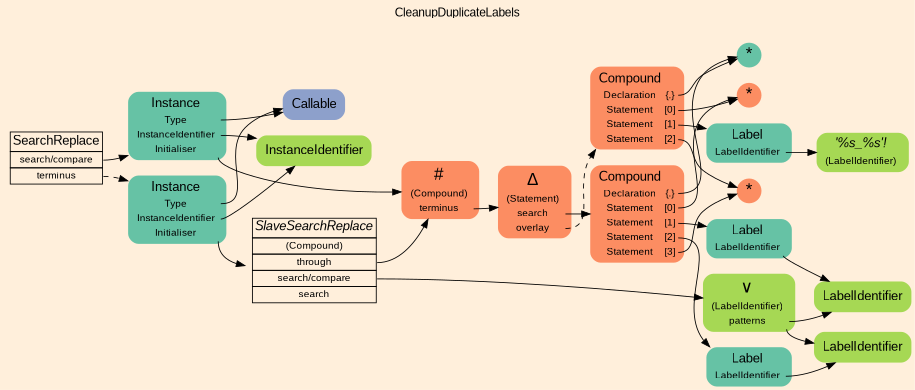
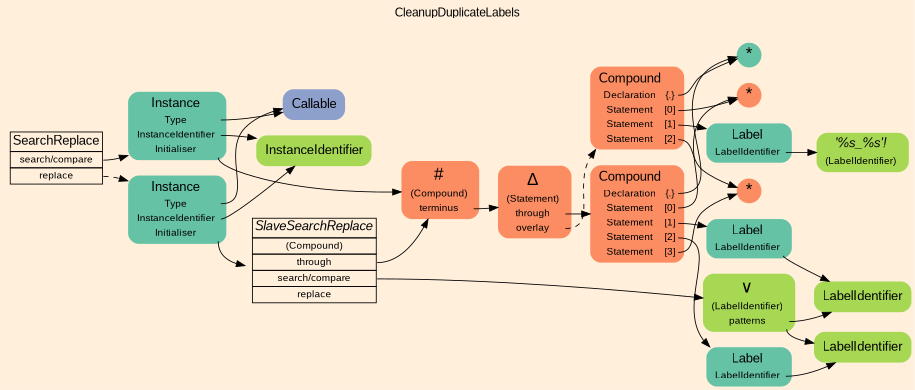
node "SearchReplace": text "terminus" -> "replace"
node "Δ": text "search" -> "through"
node "SlaveSearchReplace": text "search" -> "replace"
